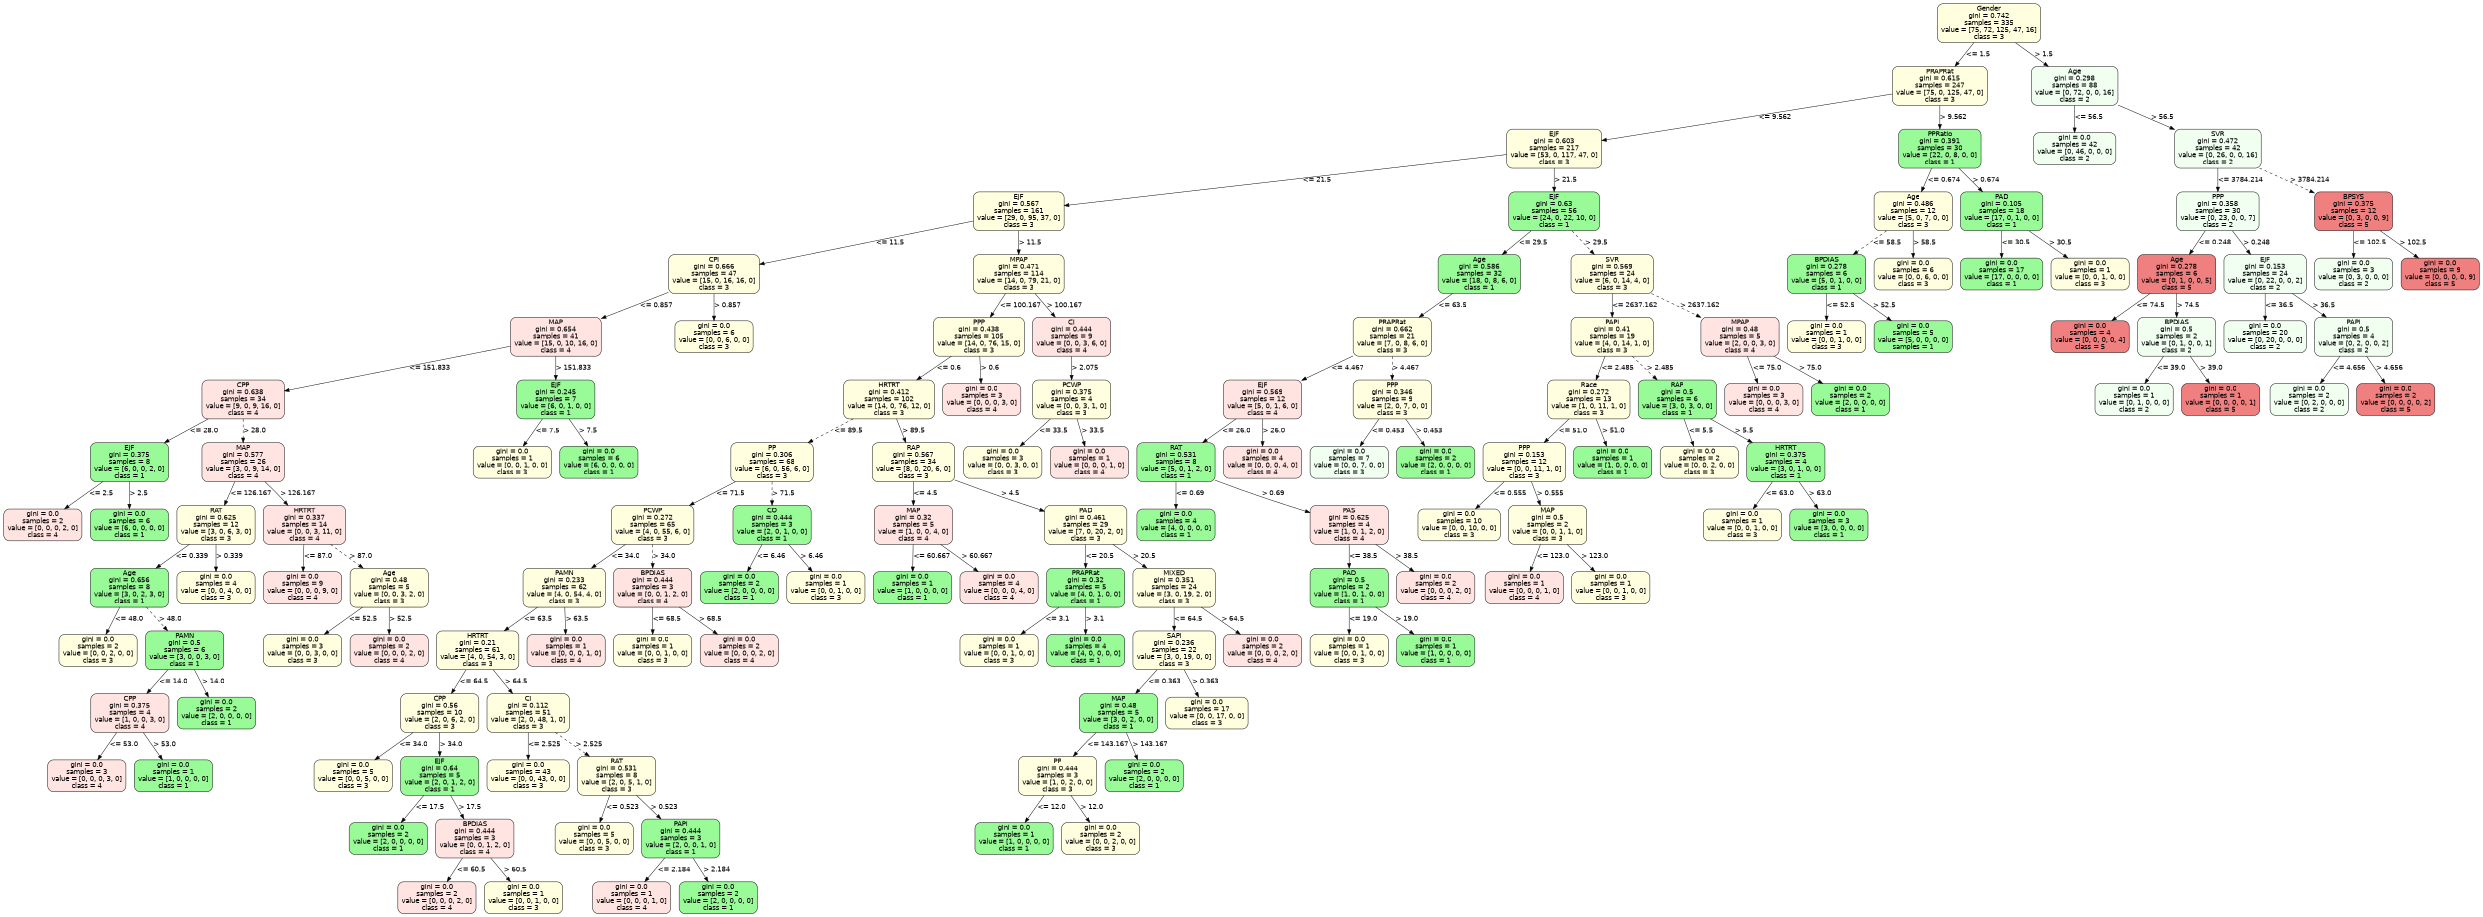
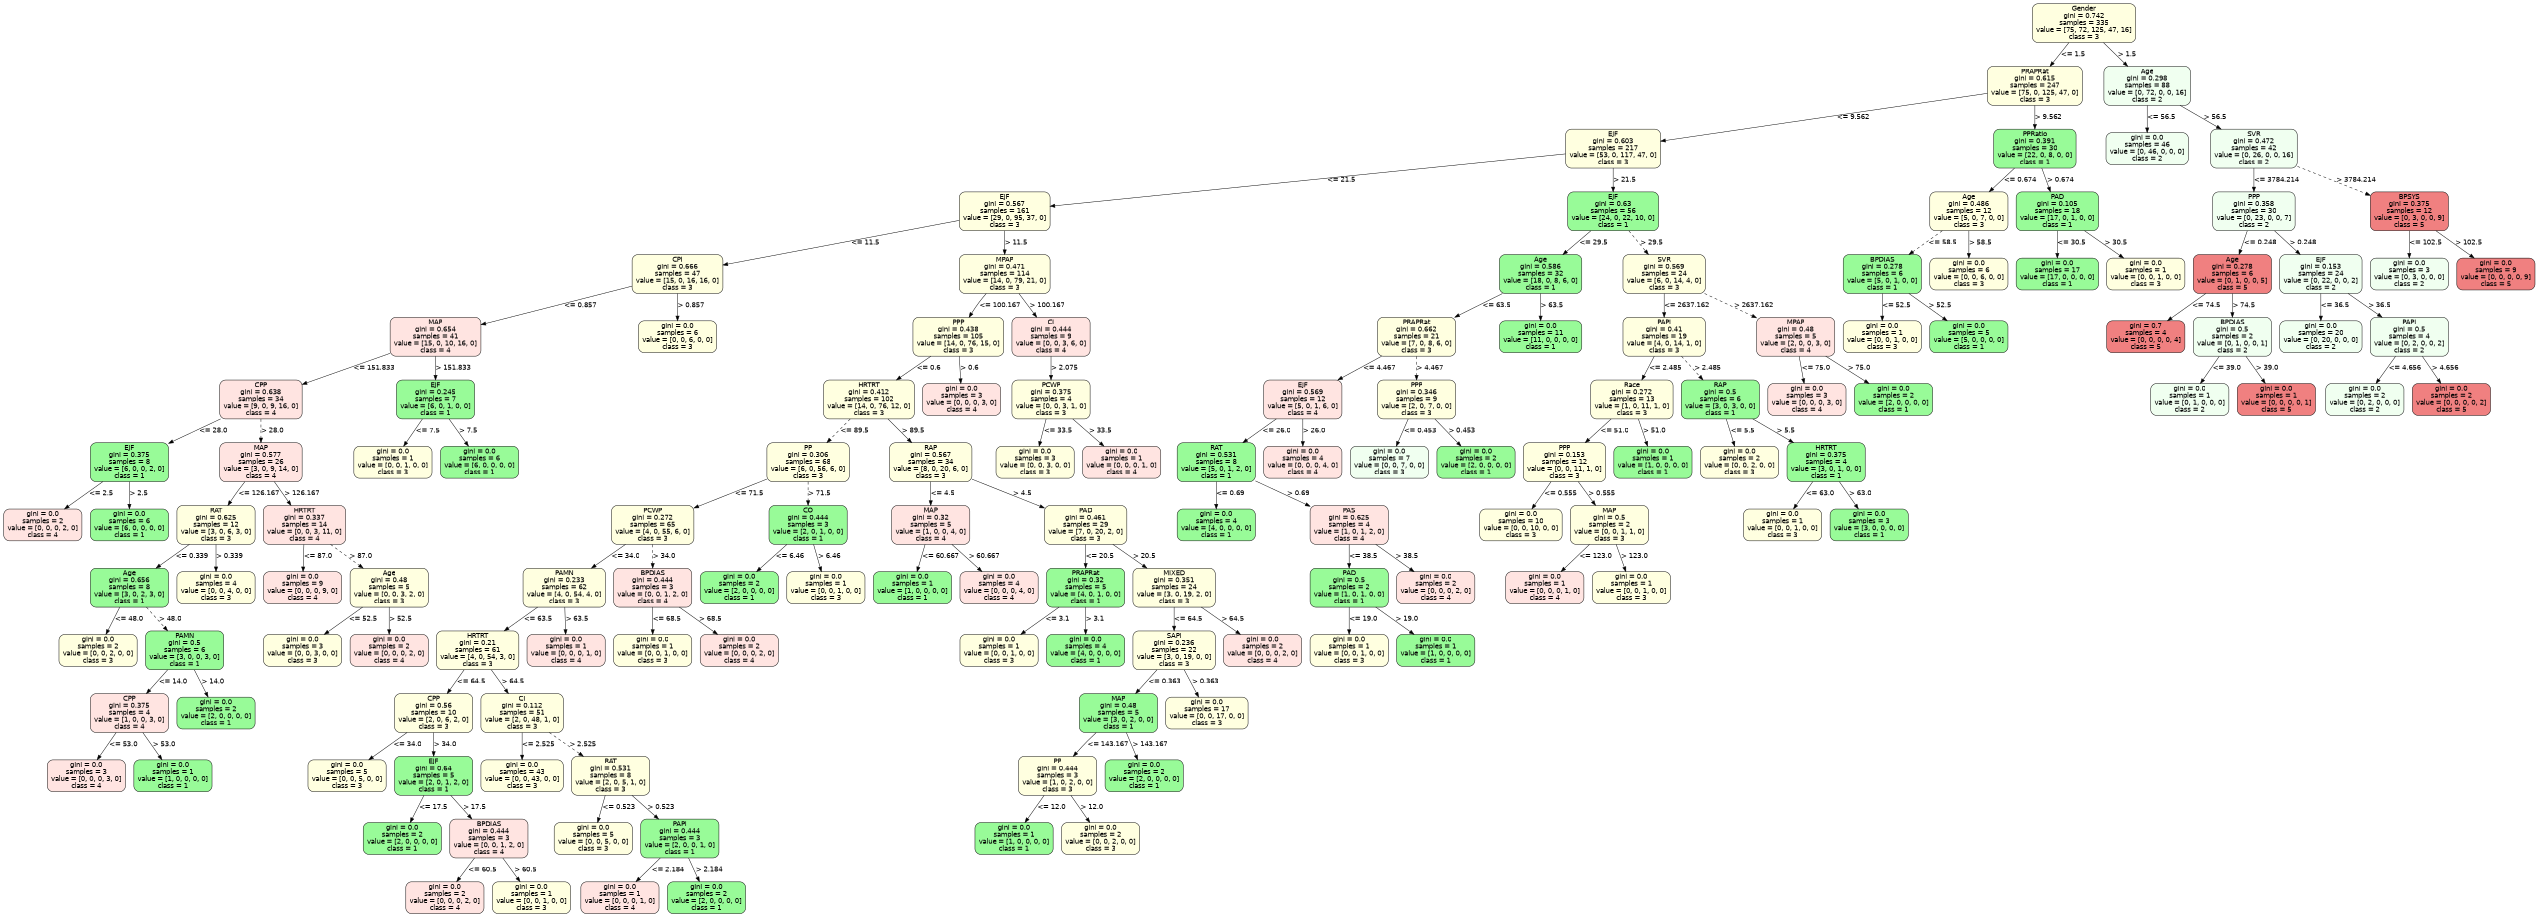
node "gini = 0.0 samples = 42 value = [0, 46, 0, 0, 0] class = 2": label "gini = 0.0 samples = 42 value = [0, 46, 0, 0, 0] class = 2" -> "gini = 0.0 samples = 46 value = [0, 46, 0, 0, 0] class = 2"
node "gini = 0.0 samples = 11 value = [11, 0, 0, 0, 0] class = 1": added
node "gini = 0.0 samples = 5 value = [5, 0, 0, 0, 0] samples = 1": label "gini = 0.0 samples = 5 value = [5, 0, 0, 0, 0] samples = 1" -> "gini = 0.0 samples = 5 value = [5, 0, 0, 0, 0] class = 1"
node "gini = 0.0 samples = 4 value = [0, 0, 0, 0, 4] class = 5": label "gini = 0.0 samples = 4 value = [0, 0, 0, 0, 4] class = 5" -> "gini = 0.7 samples = 4 value = [0, 0, 0, 0, 4] class = 5"
